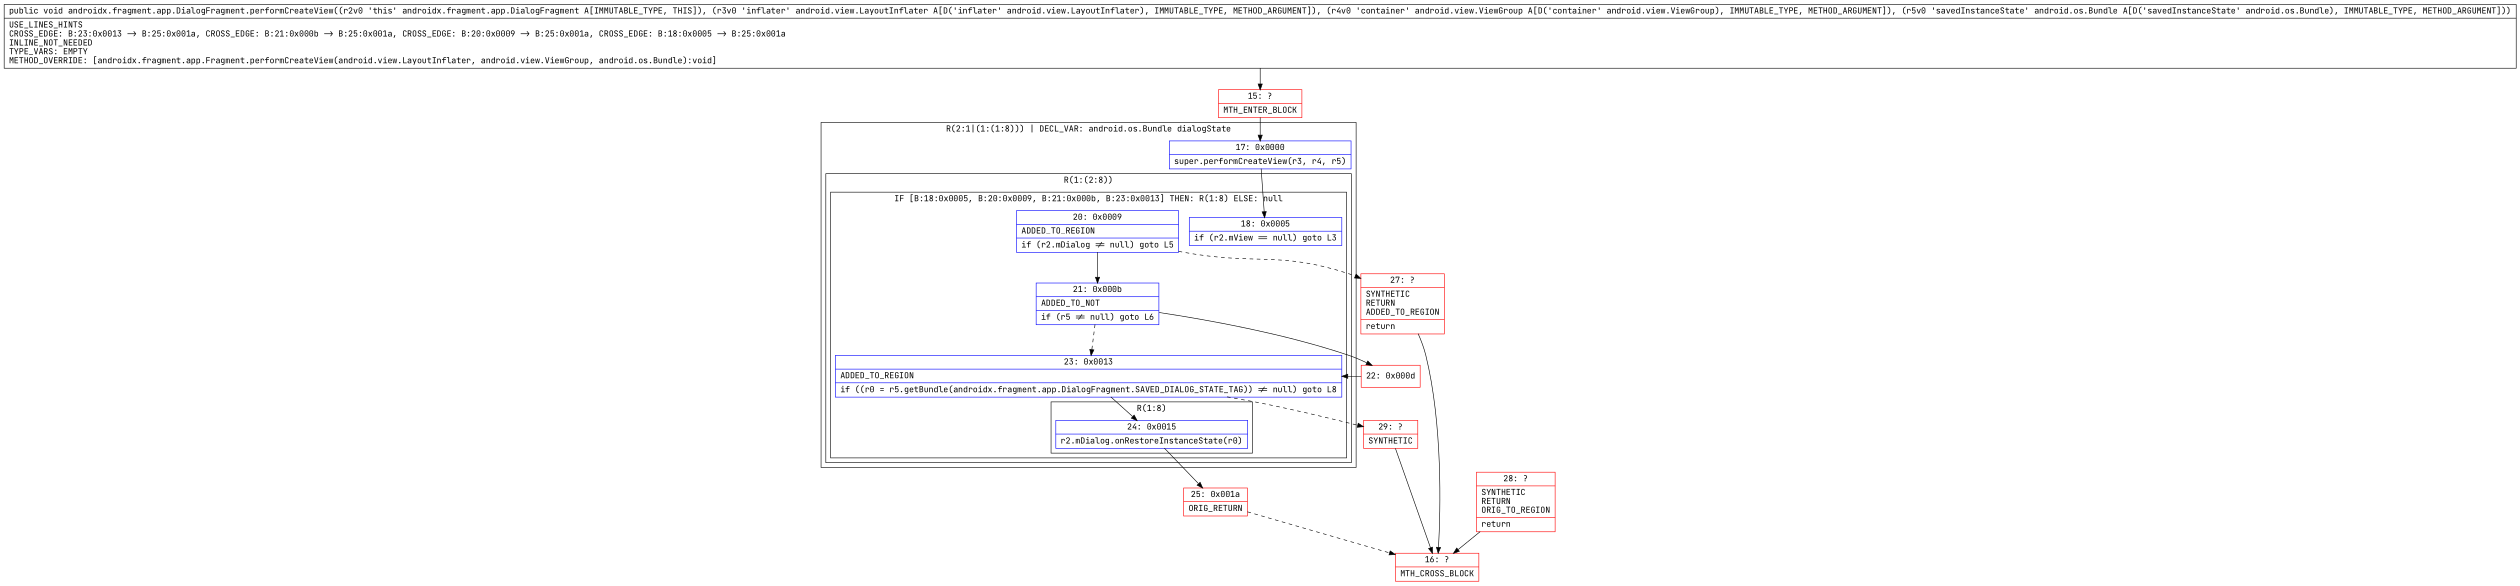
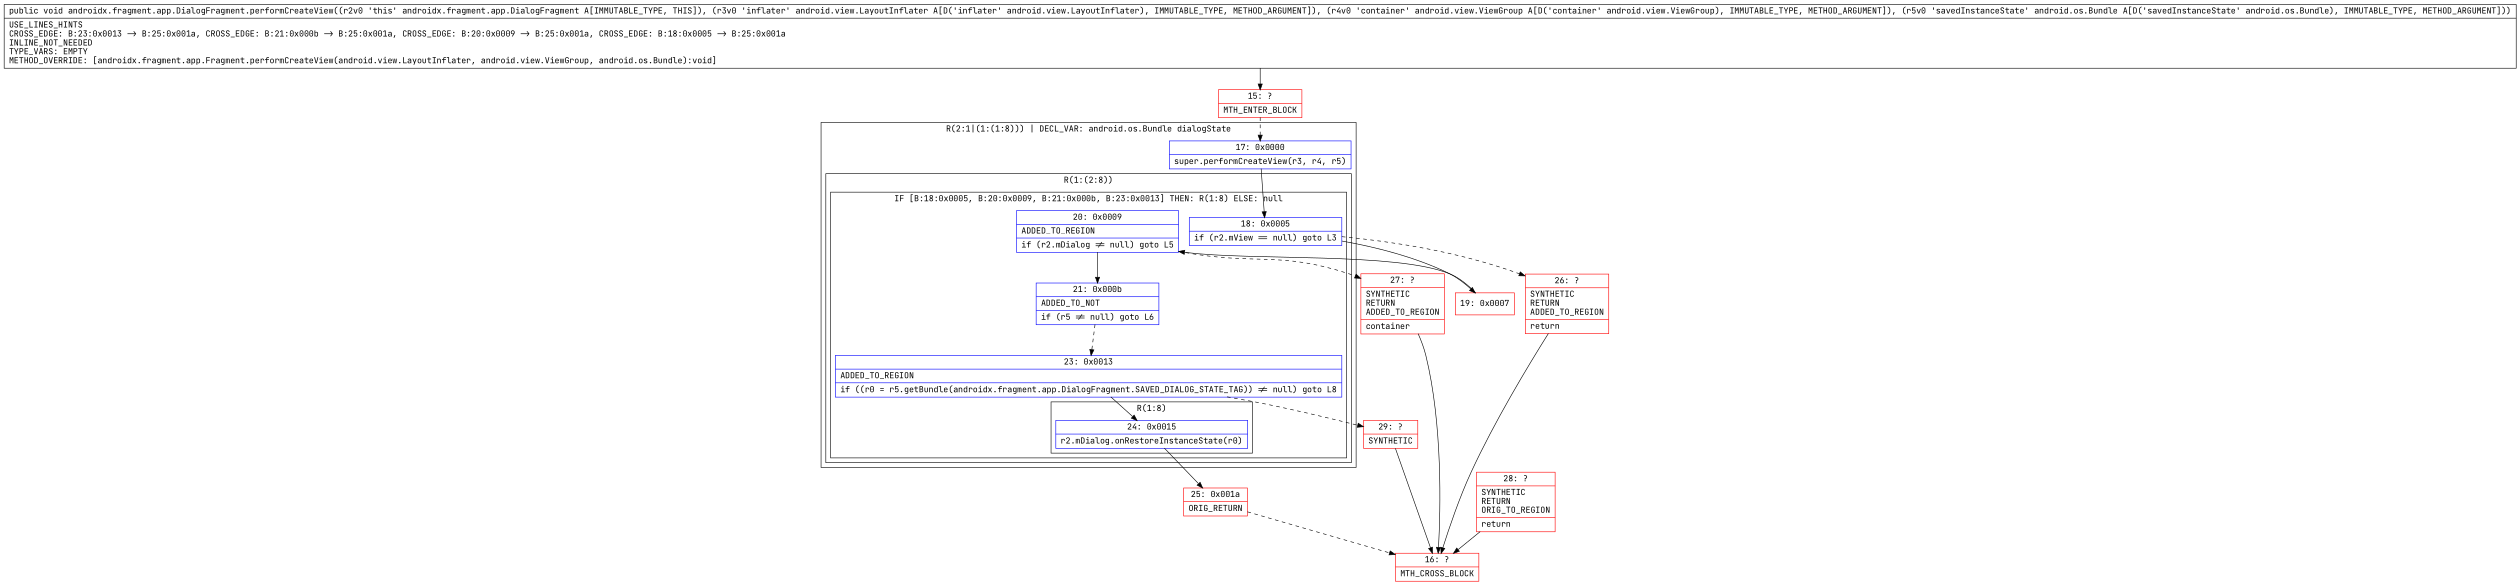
edge "15: ?" -> "17: 0x0000": style solid -> dashed
node "19: 0x0007": added
node "26: ?": added
node "27: ?": text "return" -> "container"
node "22: 0x000d": removed
